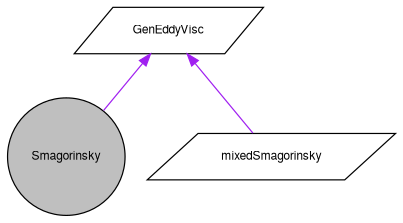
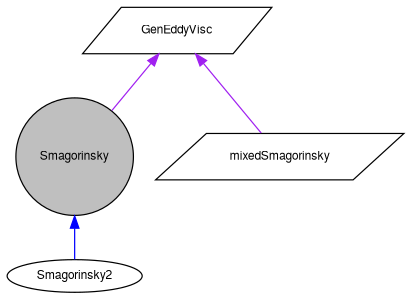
node "Smagorinsky2": added
